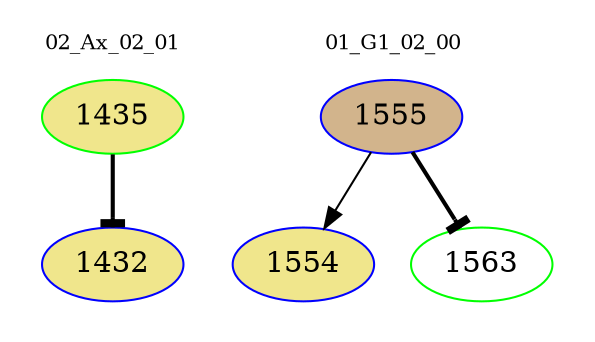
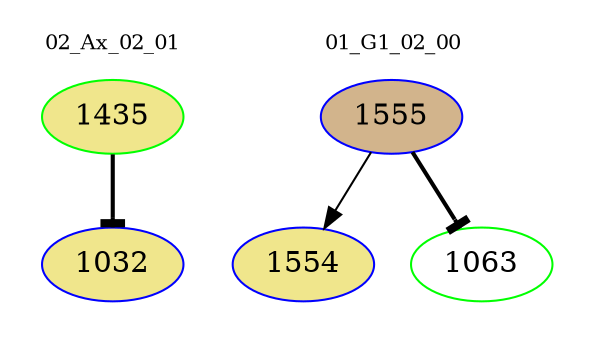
node "1432": label "1432" -> "1032"
node "1563": label "1563" -> "1063"
